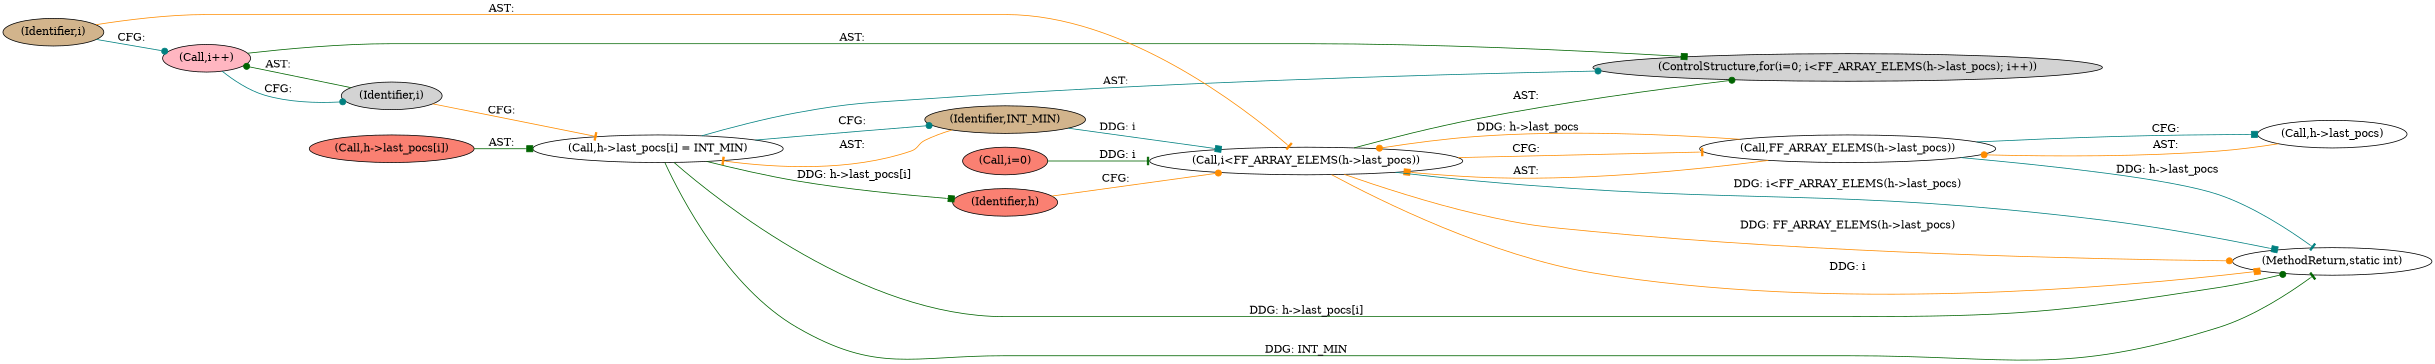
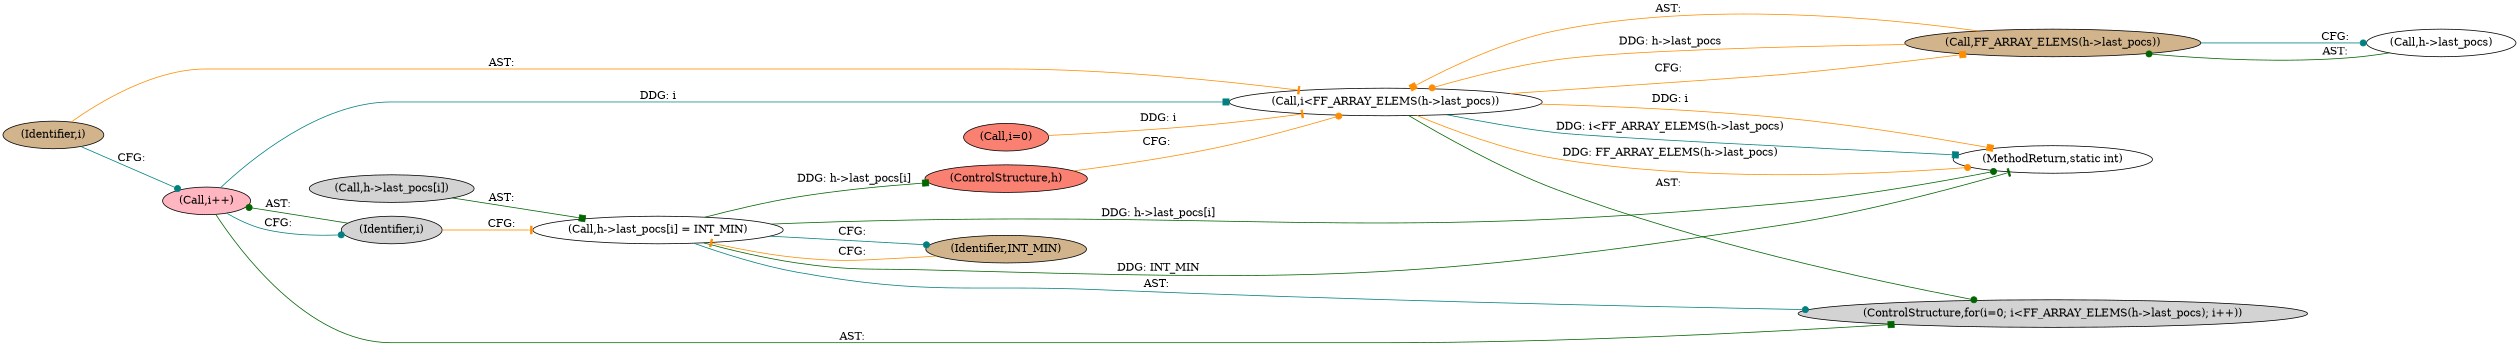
edge "(Call,FF_ARRAY_ELEMS(h->last_pocs))" -> "(Call,h->last_pocs)": arrowhead box -> dot
edge "(Identifier,INT_MIN)" -> "(Call,i<FF_ARRAY_ELEMS(h->last_pocs))": now "(Call,i++)" -> "(Call,i<FF_ARRAY_ELEMS(h->last_pocs))"
edge "(Identifier,INT_MIN)" -> "(Call,h->last_pocs[i] = INT_MIN)": label "AST: " -> "CFG: "
node "(Call,h->last_pocs[i])": fillcolor salmon -> lightgrey
node "(Call,FF_ARRAY_ELEMS(h->last_pocs))": fillcolor white -> tan
edge "(Call,i<FF_ARRAY_ELEMS(h->last_pocs))" -> "(Call,FF_ARRAY_ELEMS(h->last_pocs))": arrowhead tee -> box
edge "(Call,h->last_pocs)" -> "(Call,FF_ARRAY_ELEMS(h->last_pocs))": color darkorange -> darkgreen
edge "(Call,i=0)" -> "(Call,i<FF_ARRAY_ELEMS(h->last_pocs))": color darkgreen -> darkorange
edge "(Call,FF_ARRAY_ELEMS(h->last_pocs))" -> "(MethodReturn,static int)": removed, label "DDG: h->last_pocs"
node "(Identifier,h)": label "(Identifier,h)" -> "(ControlStructure,h)"
